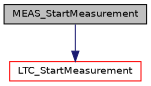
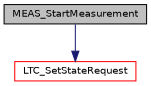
node "LTC_StartMeasurement": label "LTC_StartMeasurement" -> "LTC_SetStateRequest"
